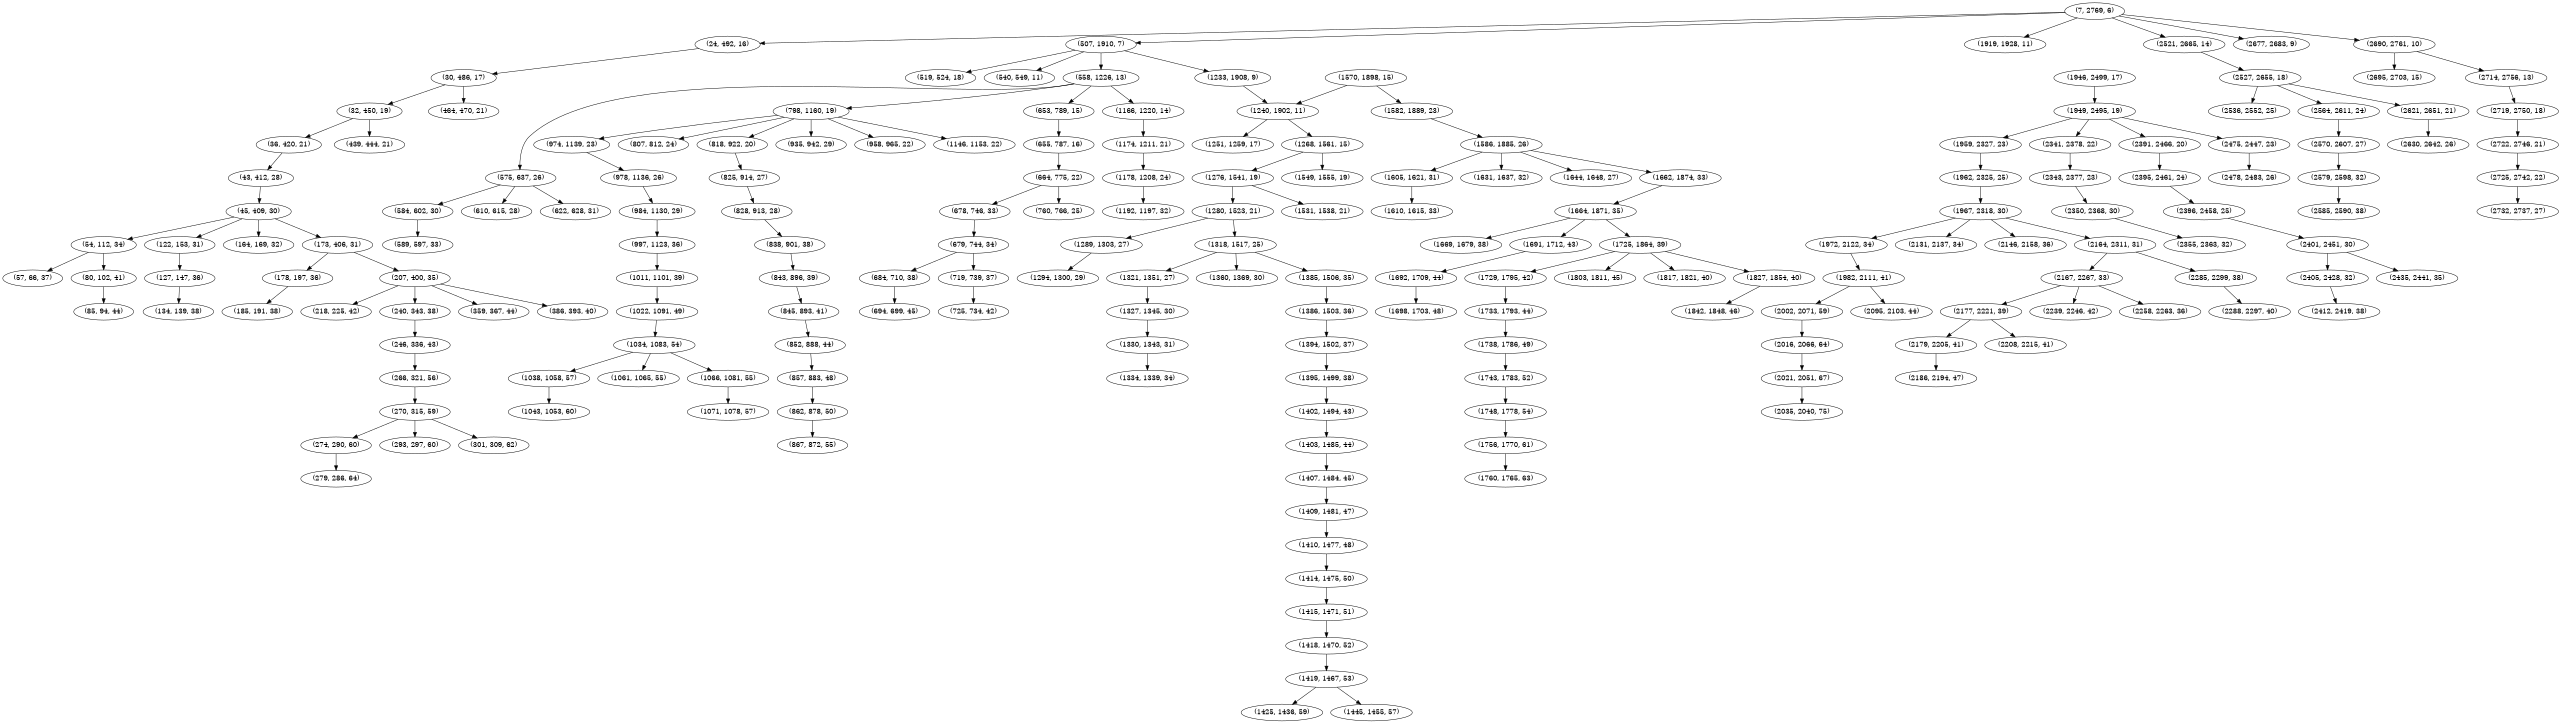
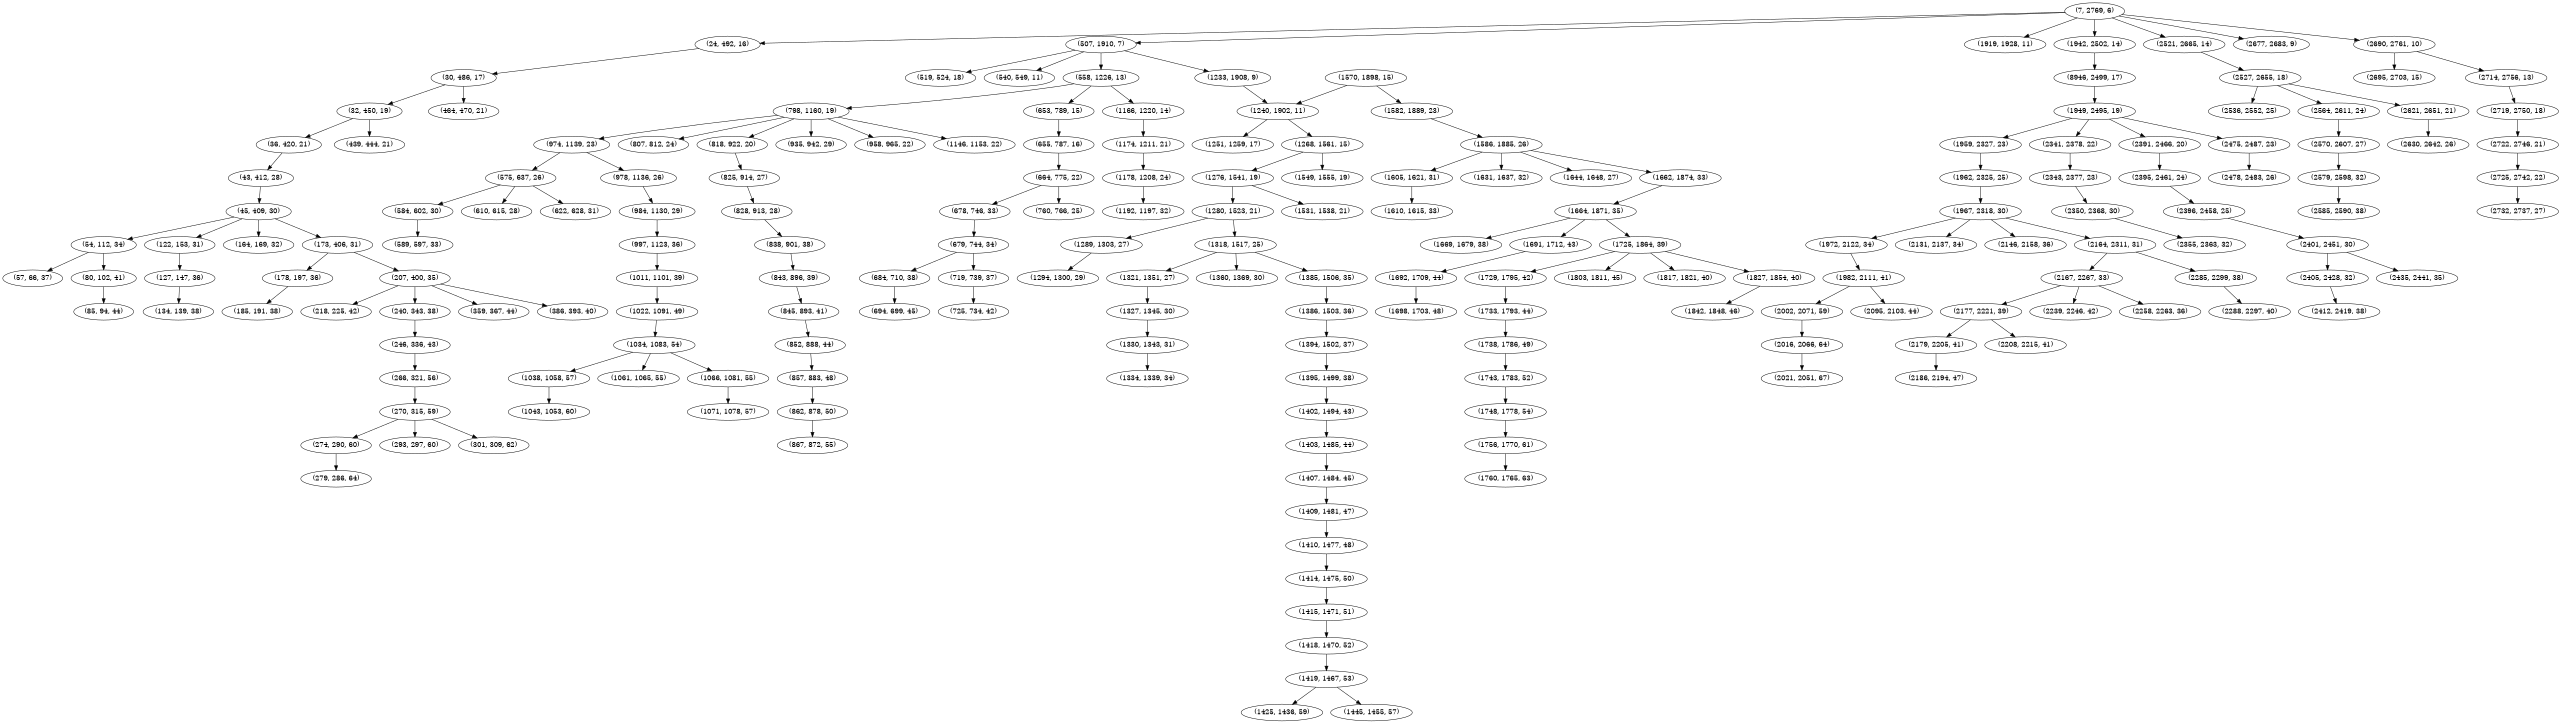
node "(1942, 2502, 14)": added
node "(1946, 2499, 17)": label "(1946, 2499, 17)" -> "(8946, 2499, 17)"
edge "(558, 1226, 13)" -> "(575, 637, 26)": now "(974, 1139, 23)" -> "(575, 637, 26)"
node "(2475, 2447, 23)": label "(2475, 2447, 23)" -> "(2475, 2487, 23)"
node "(2035, 2040, 75)": removed
